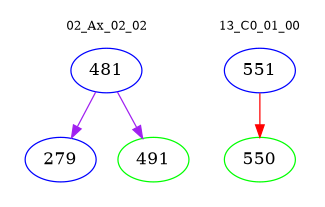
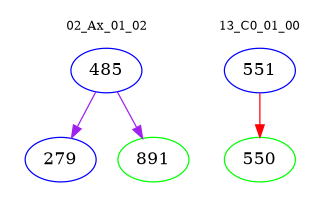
cluster "02_Ax_02_02": label "02_Ax_02_02" -> "02_Ax_01_02"
node "481": label "481" -> "485"
node "491": label "491" -> "891"
